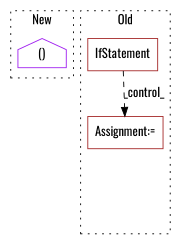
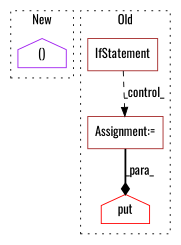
node "put": added
